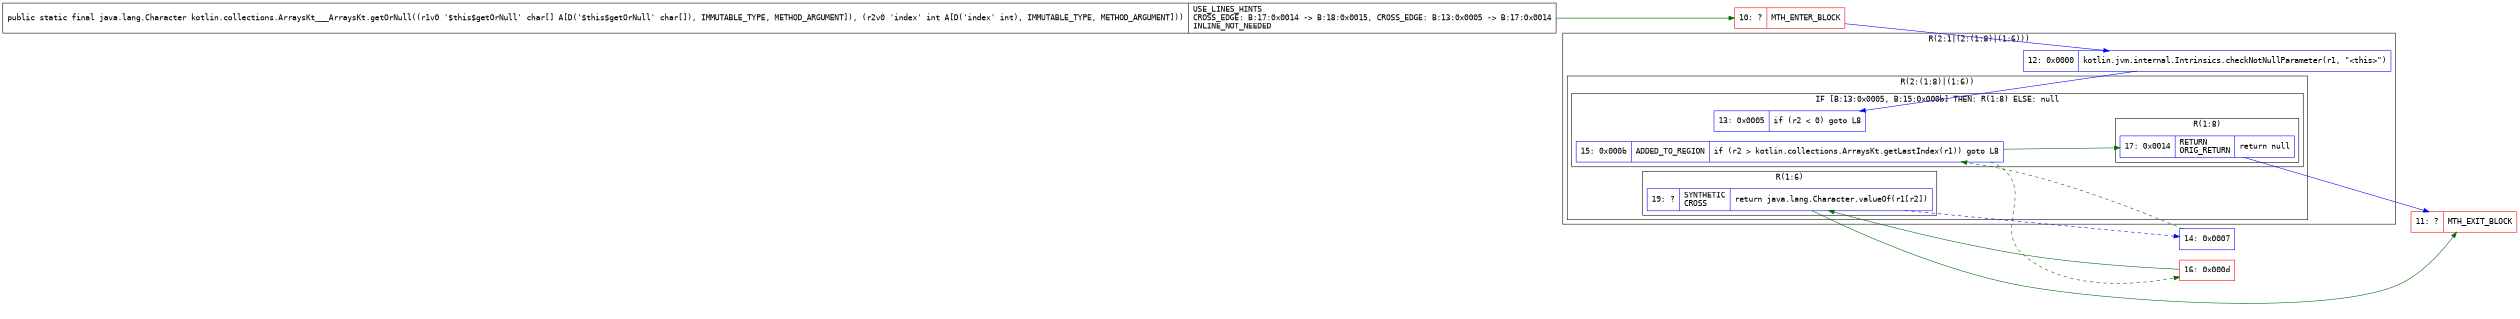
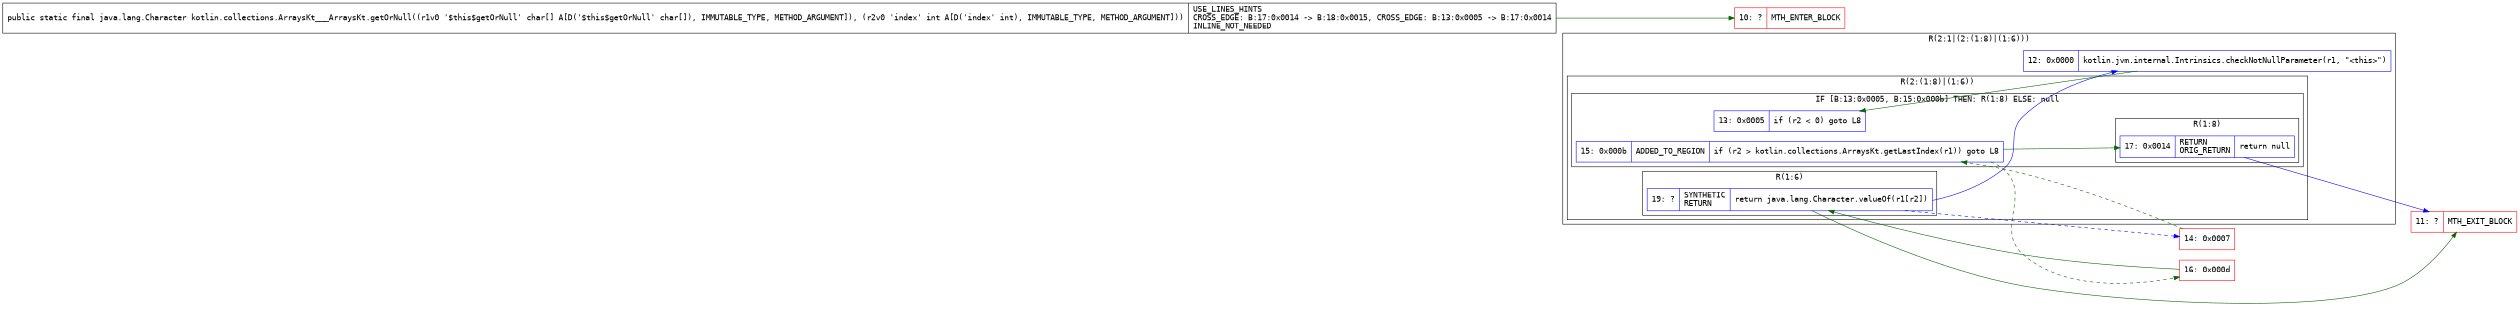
edge "10: ?" -> "12: 0x0000": now "19: ?" -> "12: 0x0000"
edge "12: 0x0000" -> "13: 0x0005": color blue -> darkgreen
node "19: ?": text "CROSS" -> "RETURN"
node "14: 0x0007": color blue -> red
